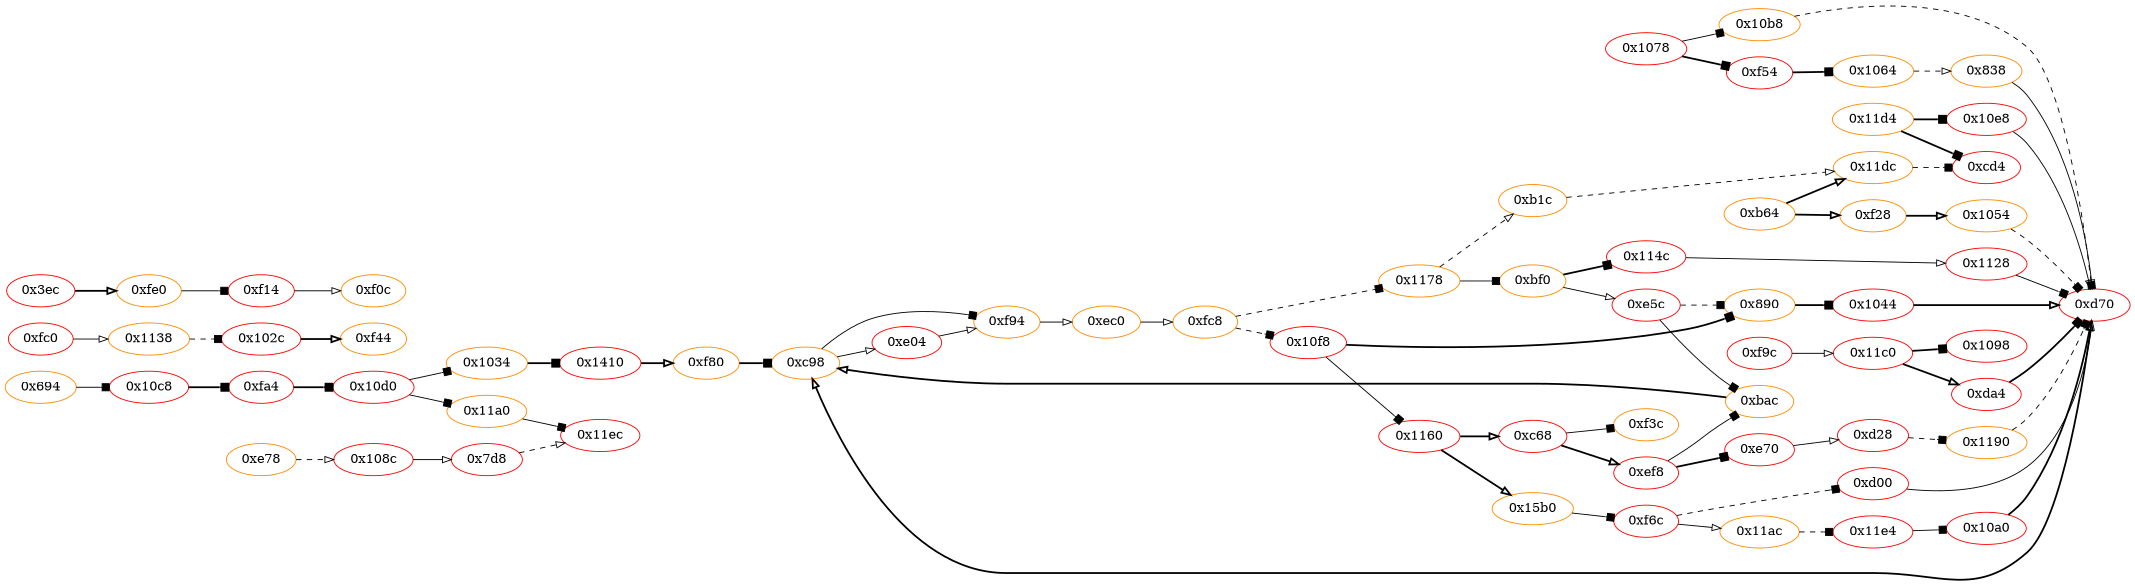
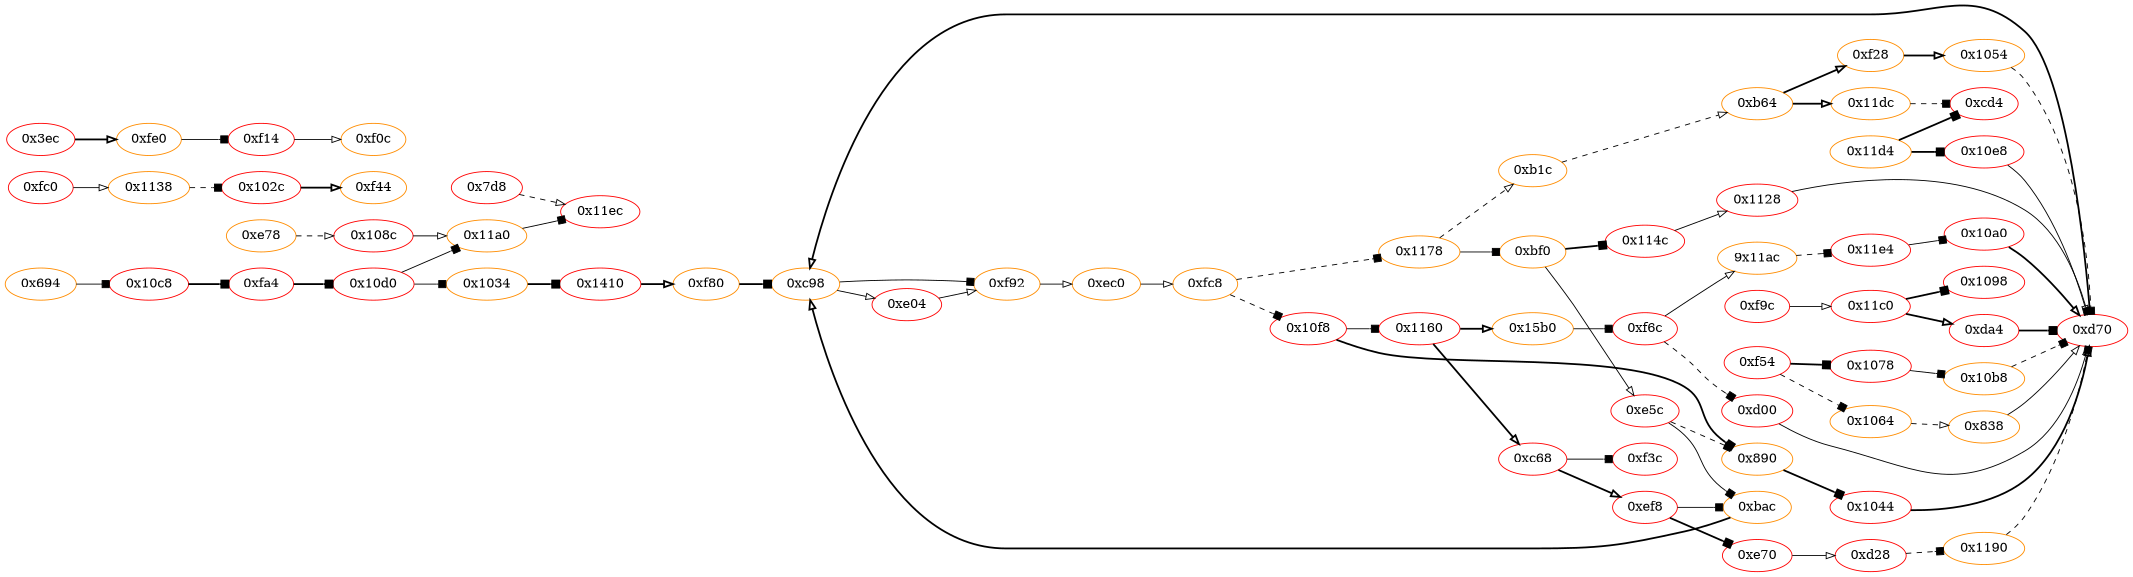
edge "0x1078" -> "0xf54": reversed
edge "0xf54" -> "0x1064": style bold -> dashed
edge "0xb1c" -> "0x11dc": now "0xb1c" -> "0xb64"
node "0xf94": label "0xf94" -> "0xf92"
node "0xf3c": color darkorange -> red
edge "0x108c" -> "0x7d8": now "0x108c" -> "0x11a0"
node "0x11ac": label "0x11ac" -> "9x11ac"
